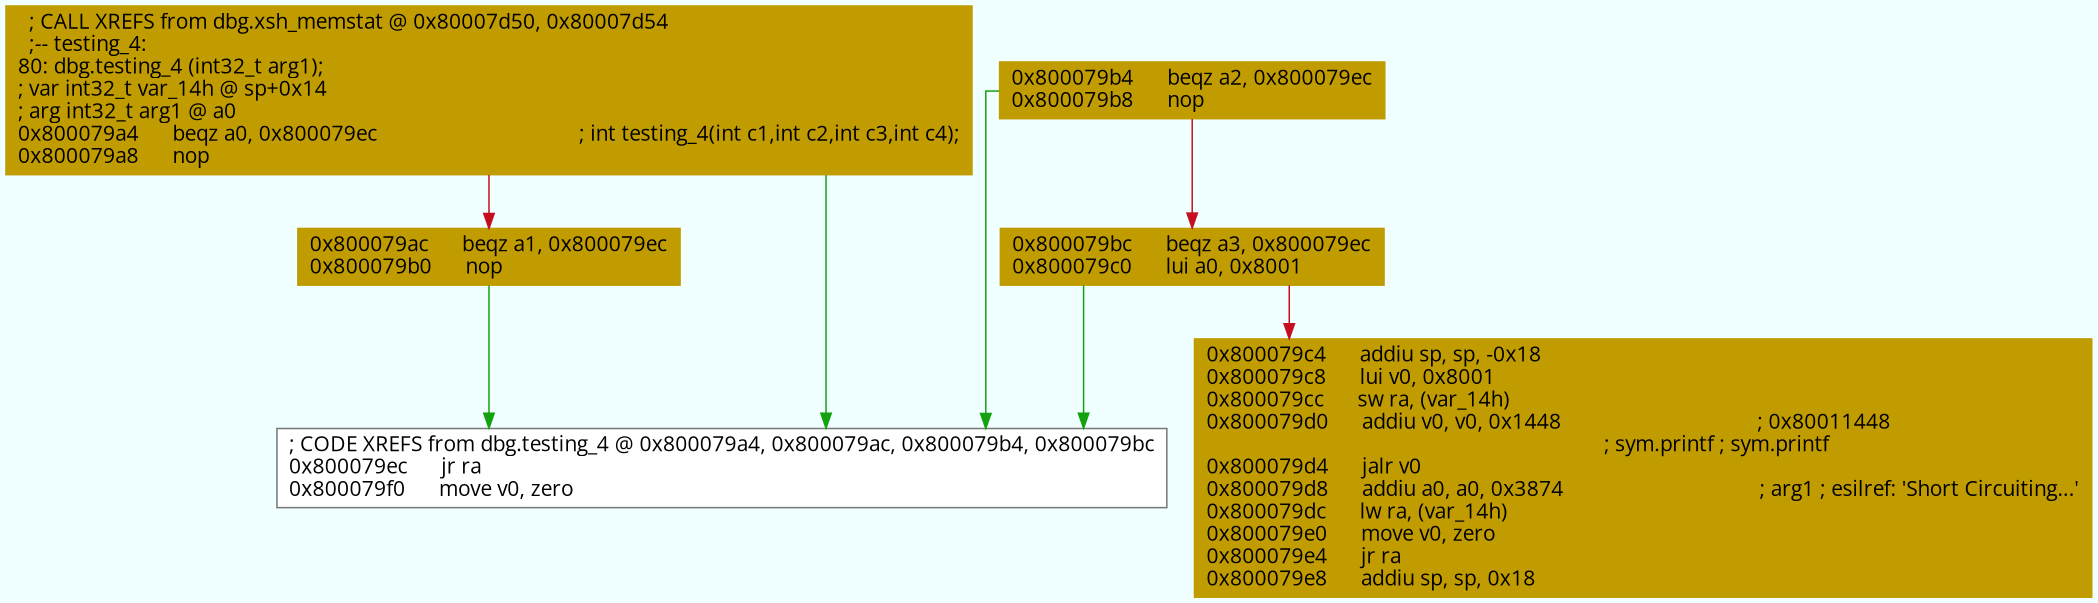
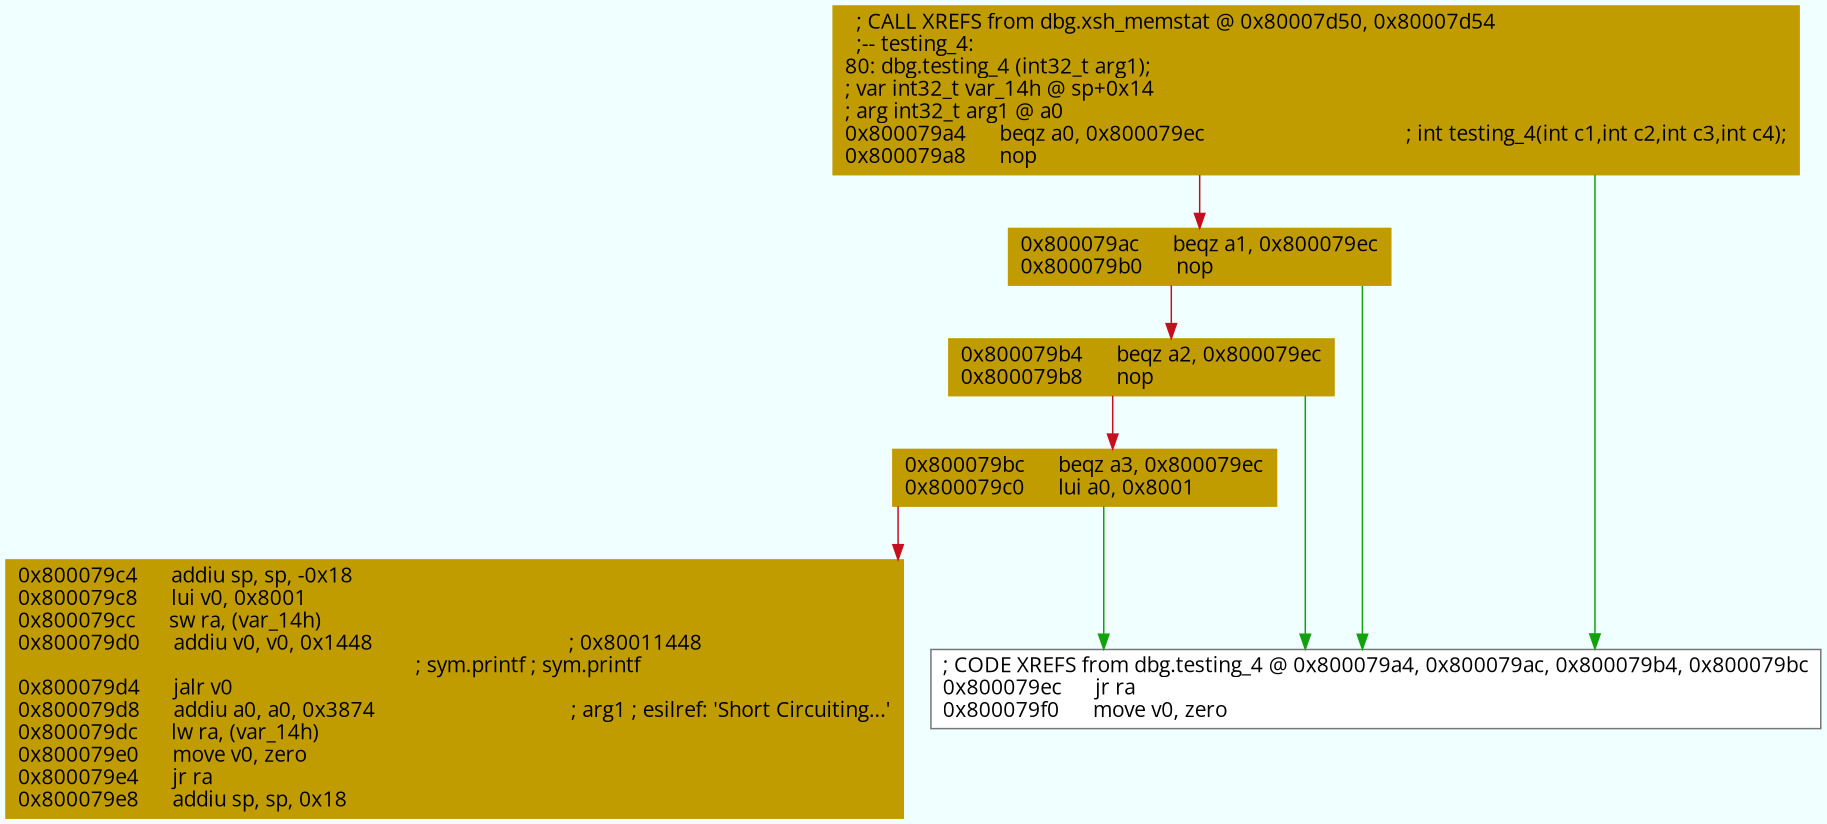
edge "0x800079ac      beqz a1, 0x800079ec 0x800079b0      nop" -> "0x800079b4      beqz a2, 0x800079ec 0x800079b8      nop": added
